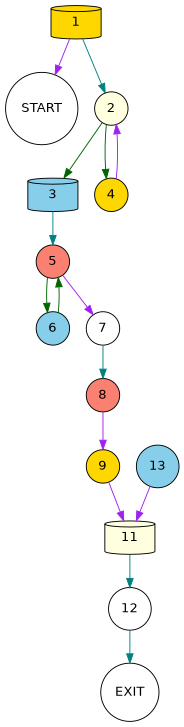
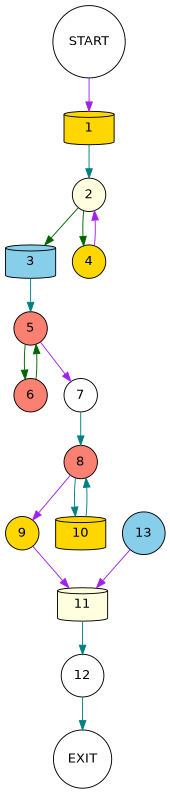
edge "1" -> "START": reversed
node "6": fillcolor skyblue -> salmon
node "10": added
